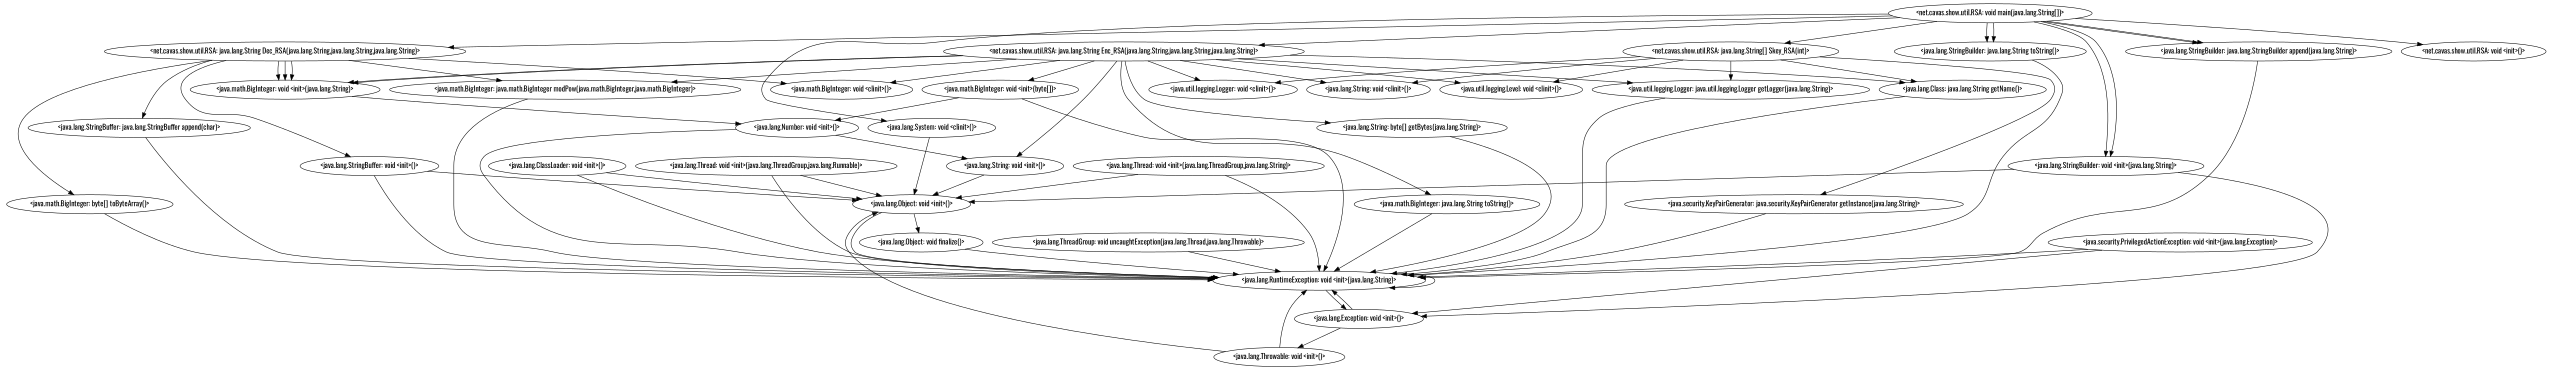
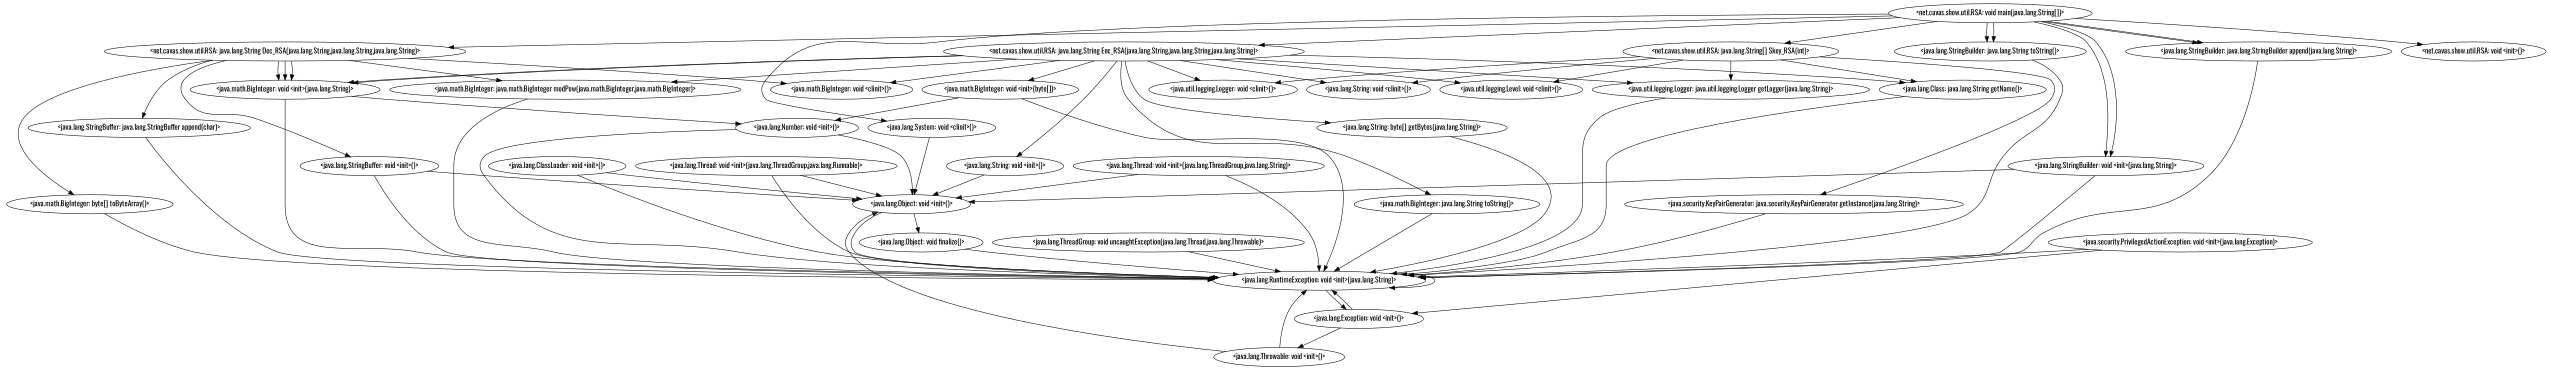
edge "<java.lang.Number: void <init>()>" -> "<java.lang.String: void <init>()>": now "<java.lang.Number: void <init>()>" -> "<java.lang.Object: void <init>()>"
edge "<java.math.BigInteger: void <init>(java.lang.String)>" -> "<java.lang.RuntimeException: void <init>(java.lang.String)>": added
edge "<java.lang.StringBuilder: void <init>(java.lang.String)>" -> "<java.lang.Exception: void <init>()>": now "<java.lang.StringBuilder: void <init>(java.lang.String)>" -> "<java.lang.RuntimeException: void <init>(java.lang.String)>"
